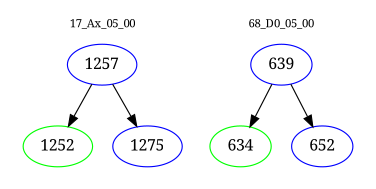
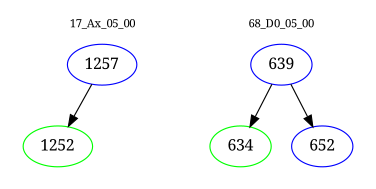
node "1275": removed
